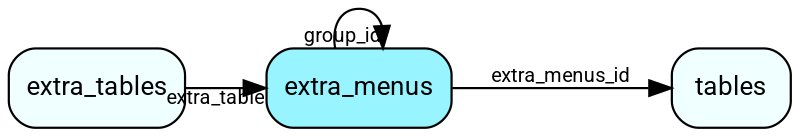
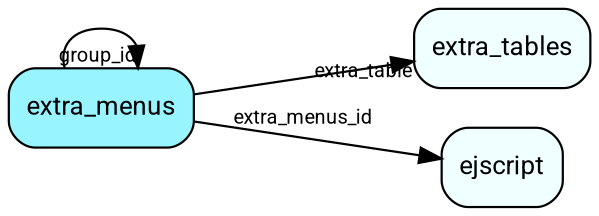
edge "extra_tables" -> "extra_menus": reversed
node "tables": label "tables" -> "ejscript"
